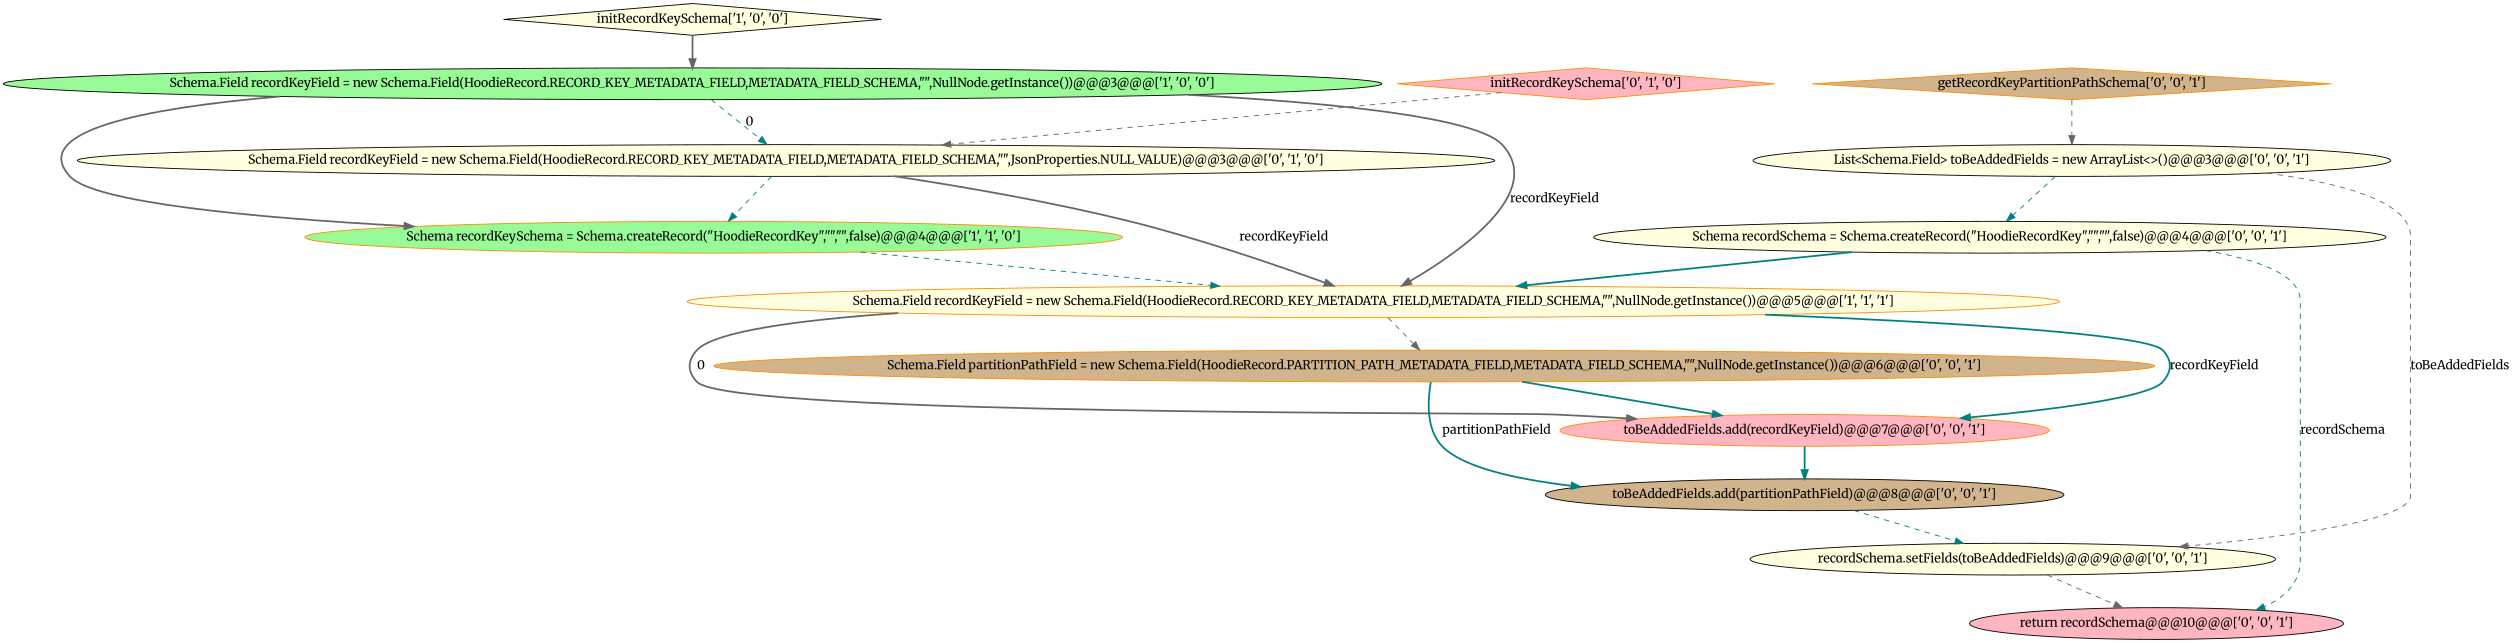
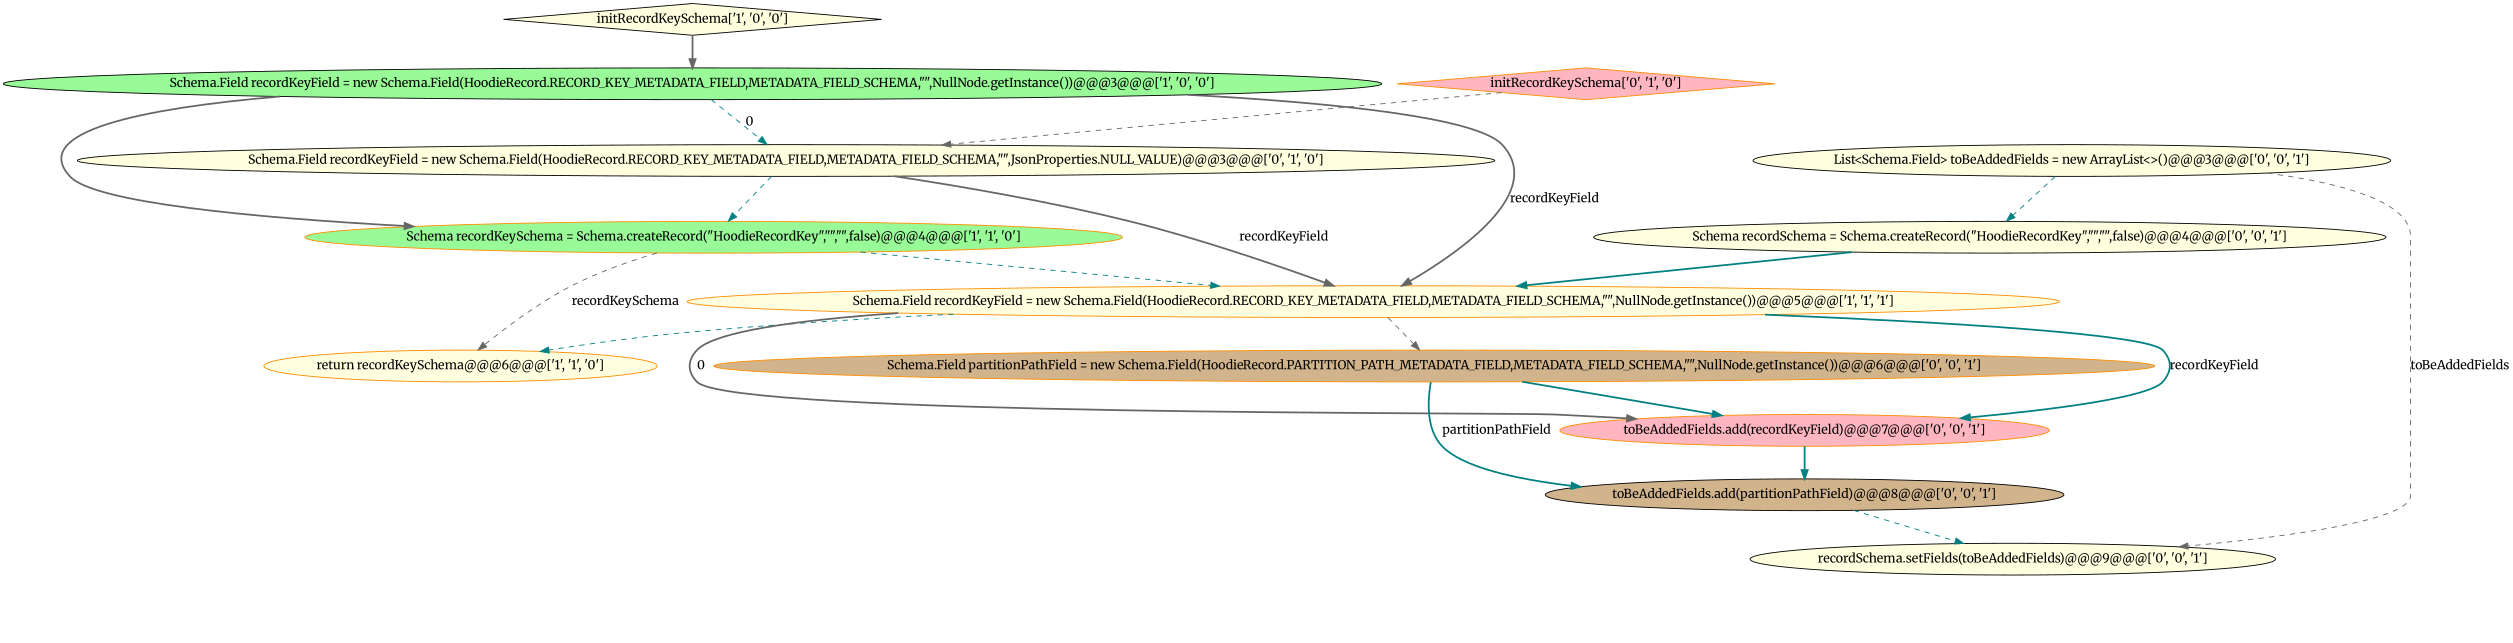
node "getRecordKeyPartitionPathSchema['0', '0', '1']": removed
node "return recordKeySchema@@@6@@@['1', '1', '0']": added
node "return recordSchema@@@10@@@['0', '0', '1']": removed
